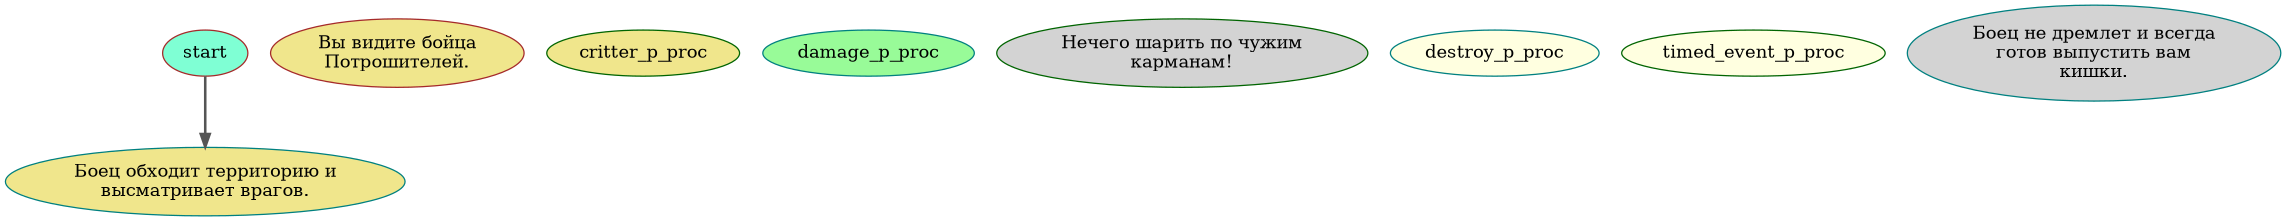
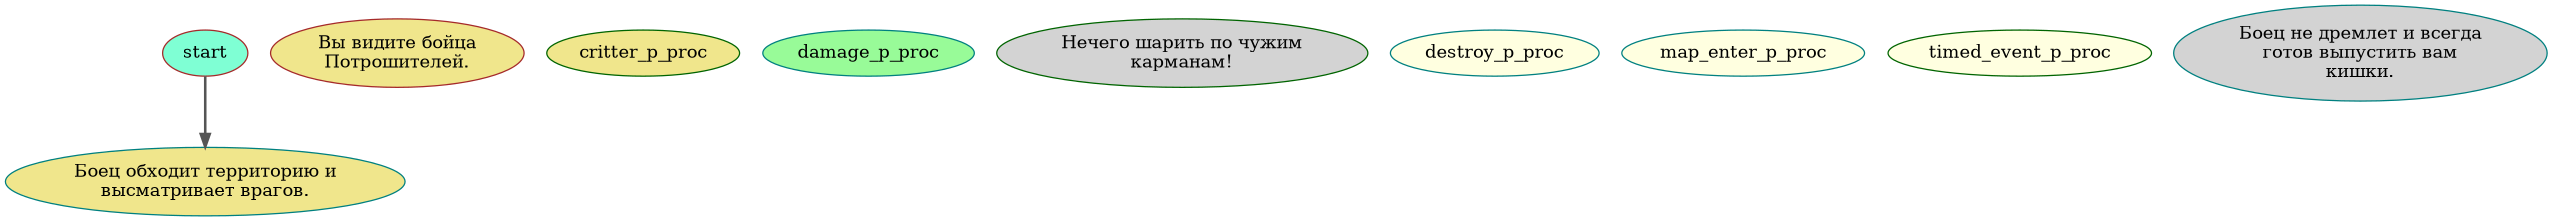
node "map_enter_p_proc": added
